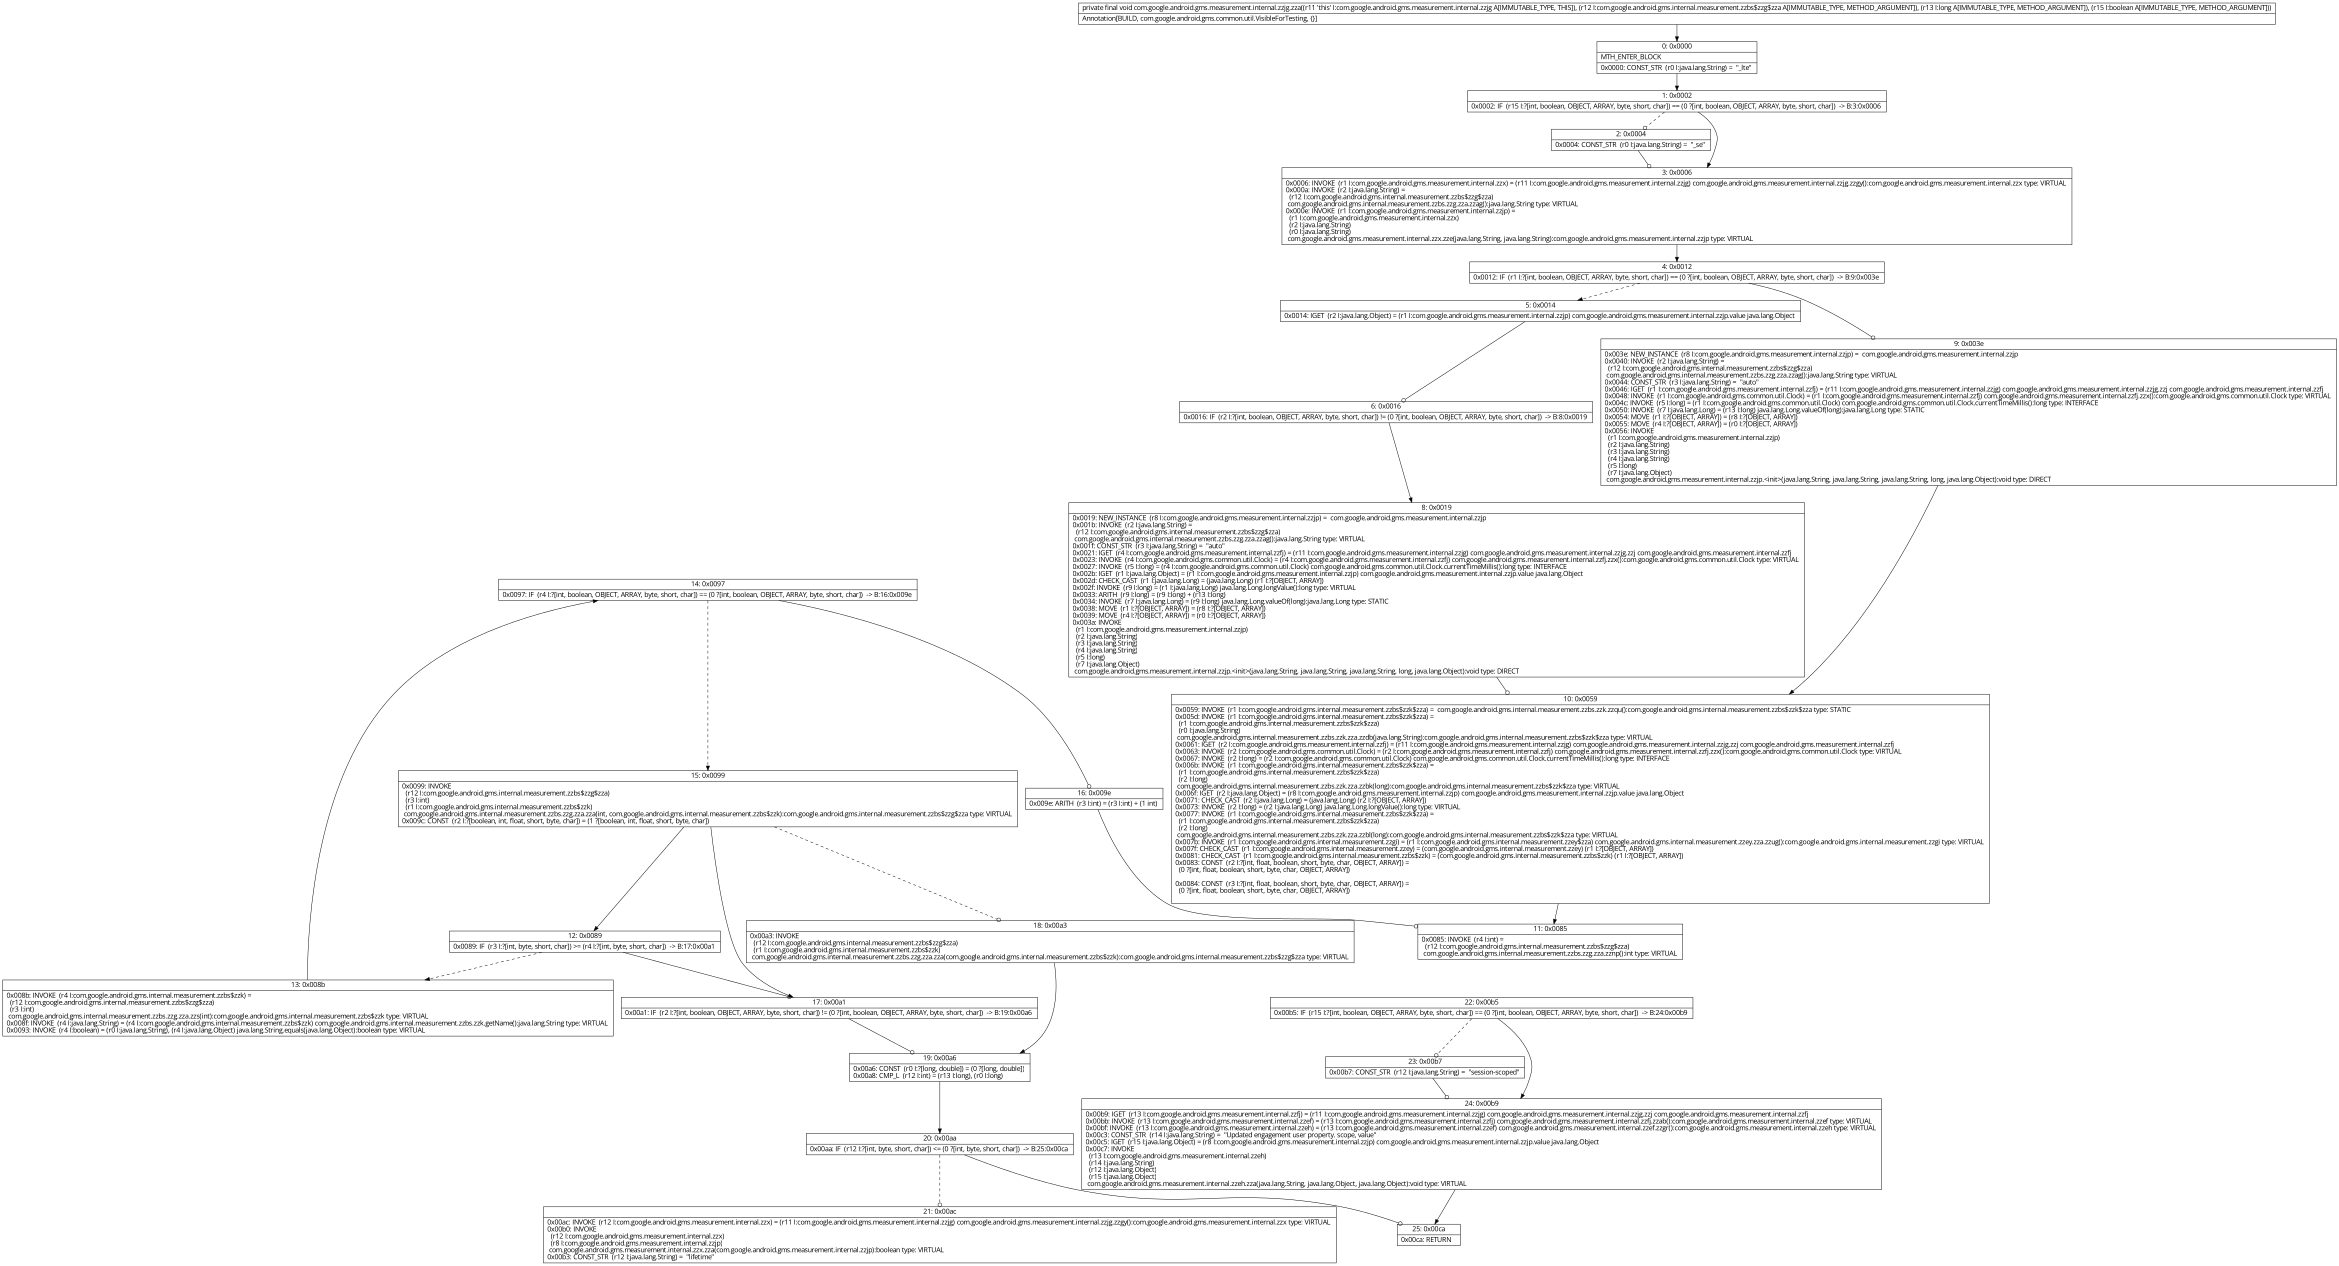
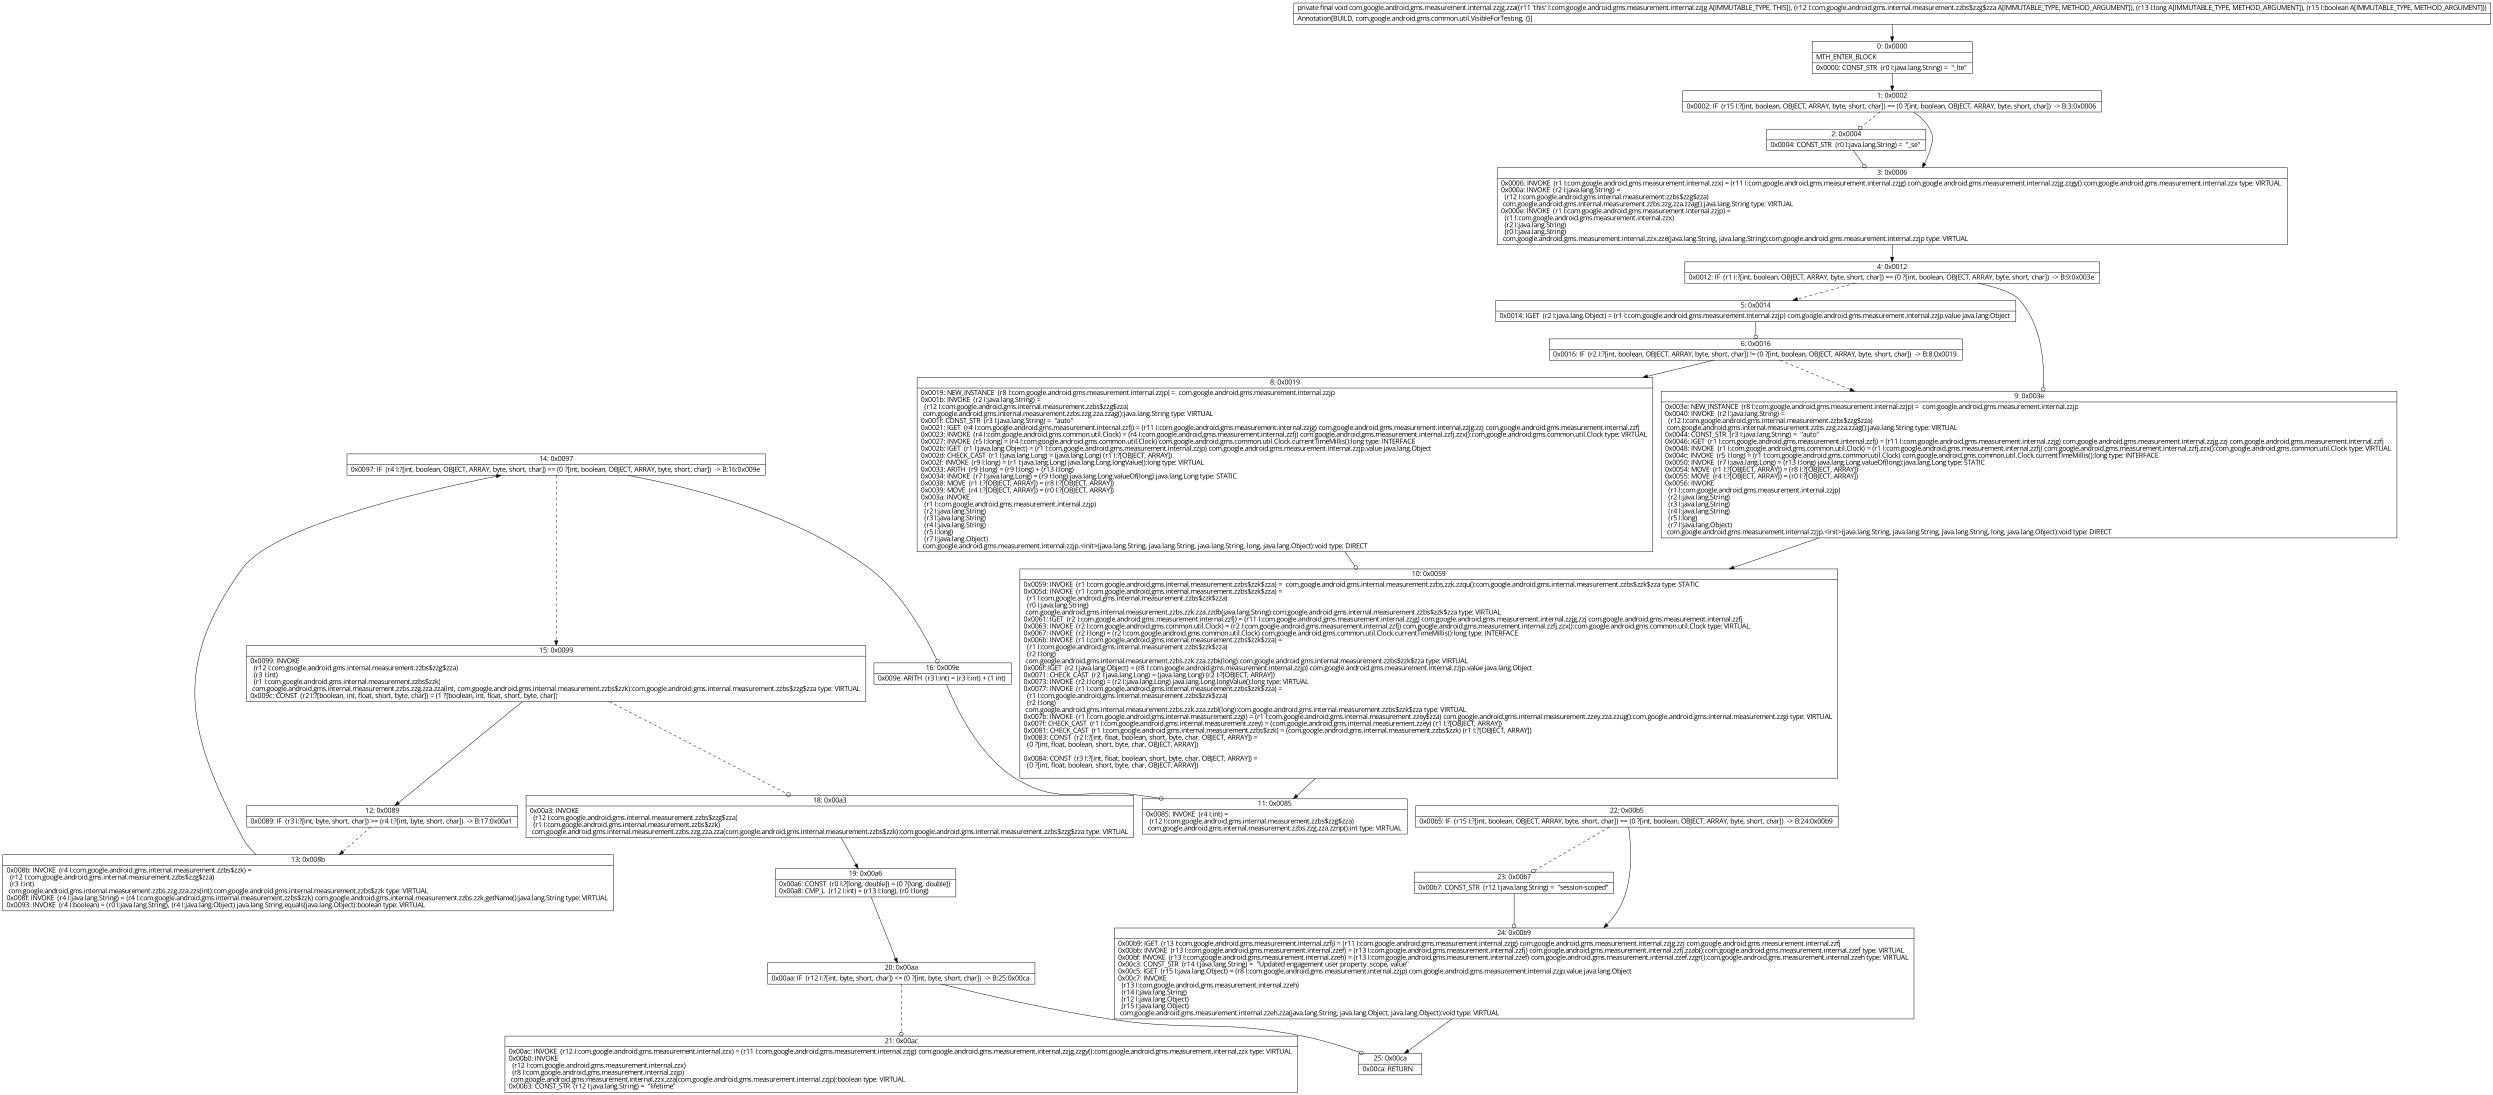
edge "6: 0x0016" -> "9: 0x003e": added
node "17: 0x00a1": removed
